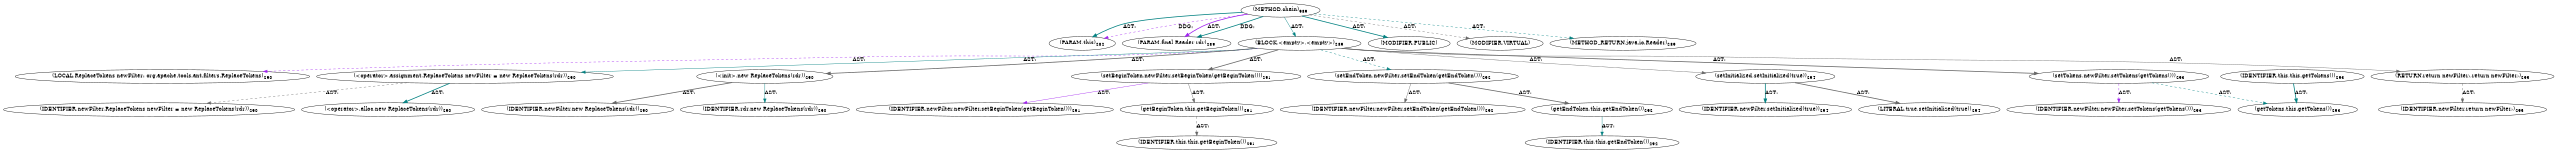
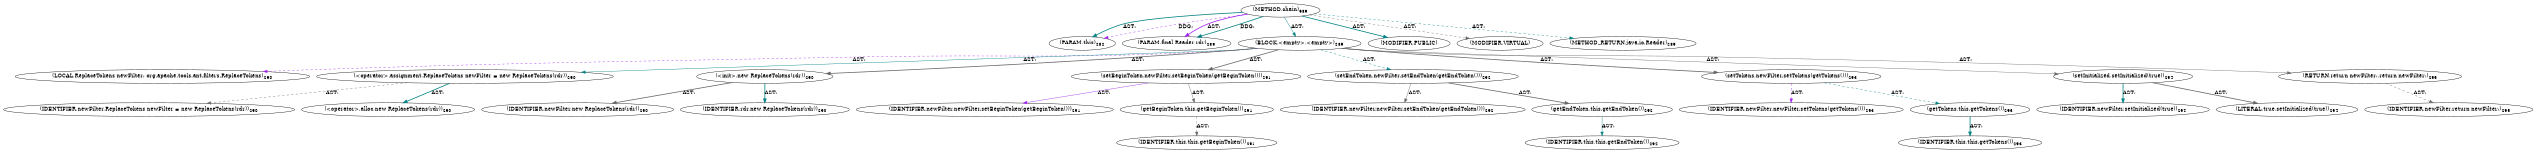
edge "(<init>,new ReplaceTokens(rdr))" -> "(IDENTIFIER,rdr,new ReplaceTokens(rdr))": style solid -> bold
edge "(IDENTIFIER,this,this.getTokens())" -> "(getTokens,this.getTokens())": reversed
